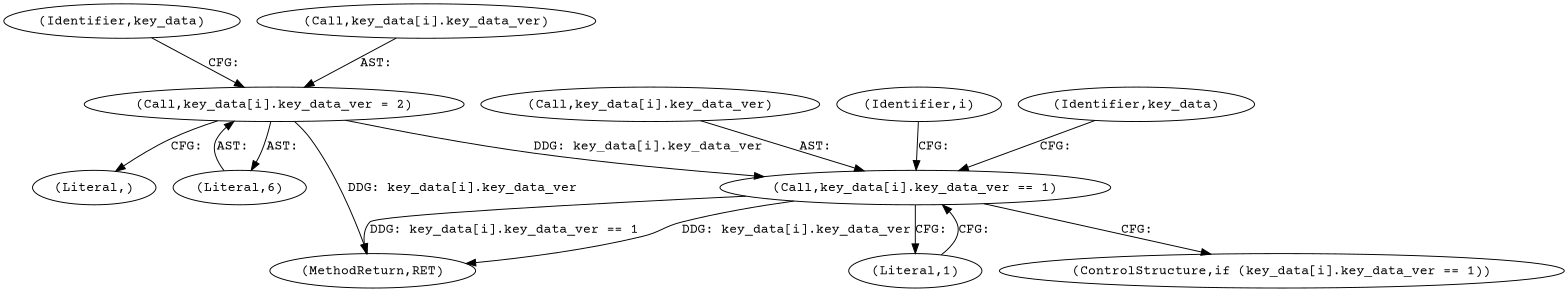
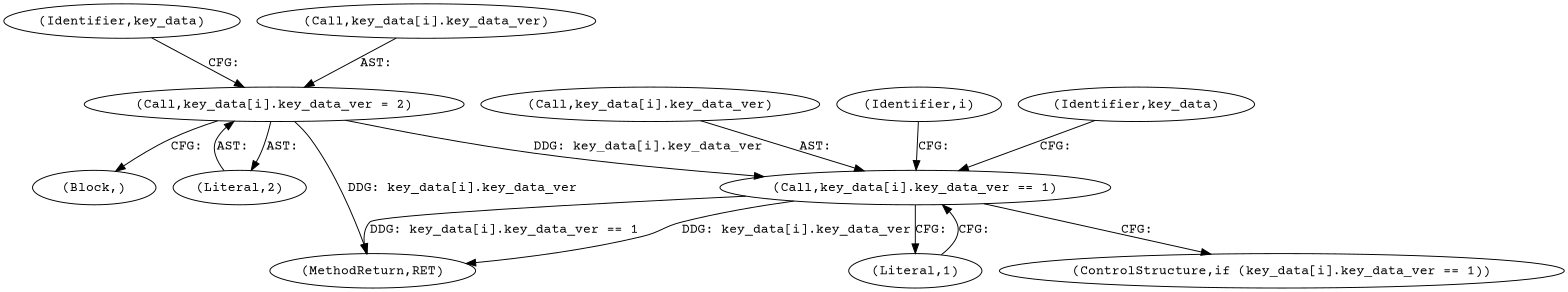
node "(Literal,)": label "(Literal,)" -> "(Block,)"
node "(Literal,6)": label "(Literal,6)" -> "(Literal,2)"
